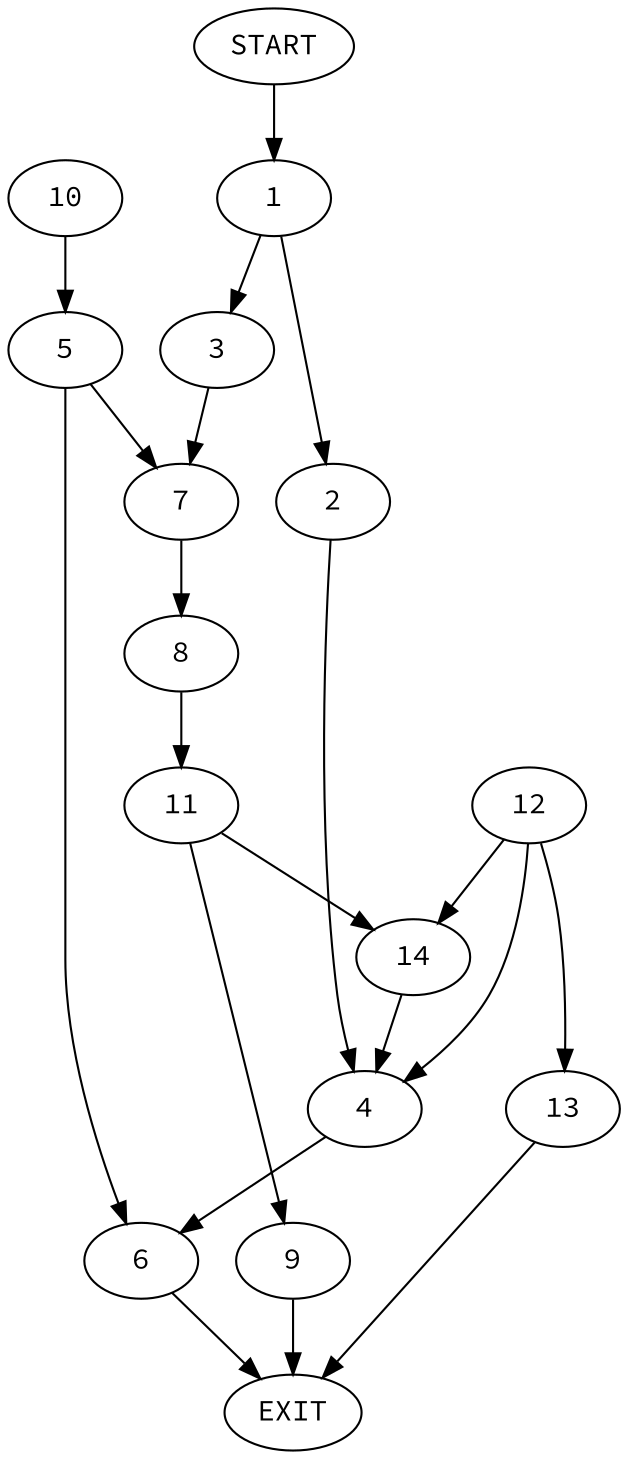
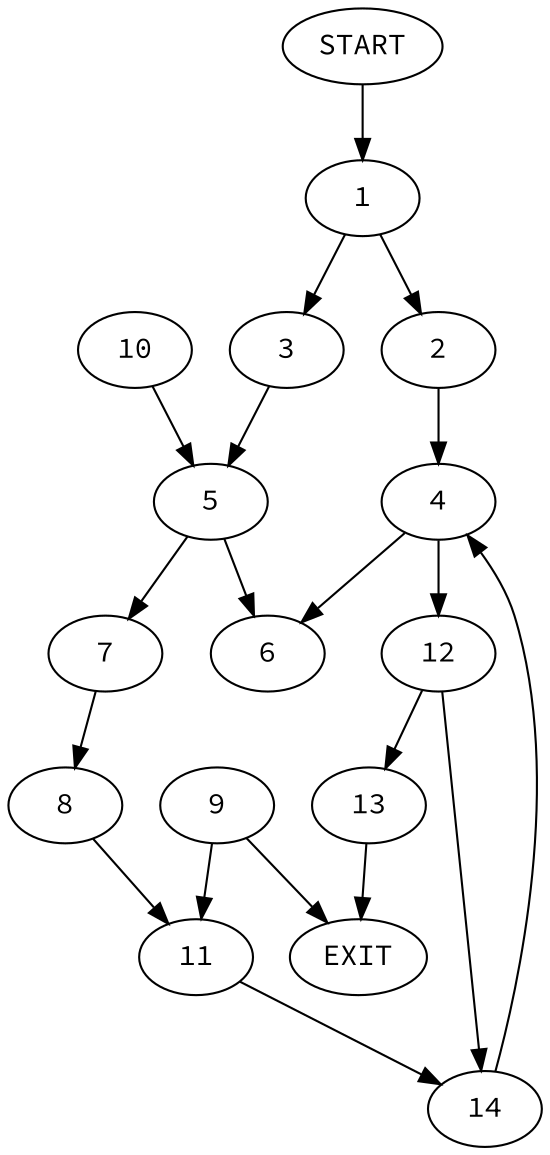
edge "3" -> "7": now "3" -> "5"
edge "12" -> "4": reversed
edge "11" -> "9": reversed
edge "6" -> "EXIT": removed
